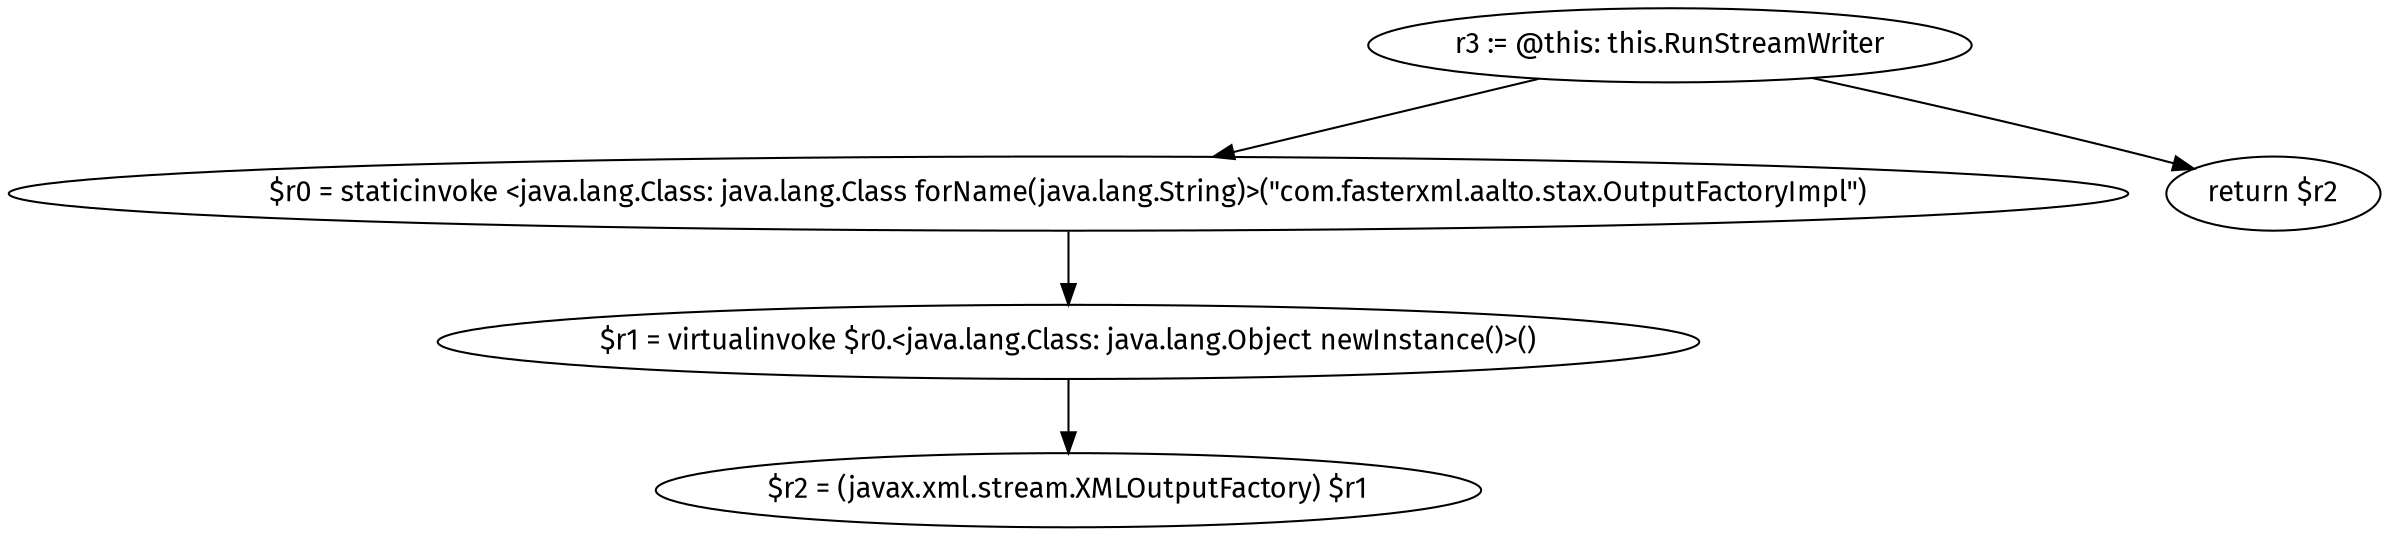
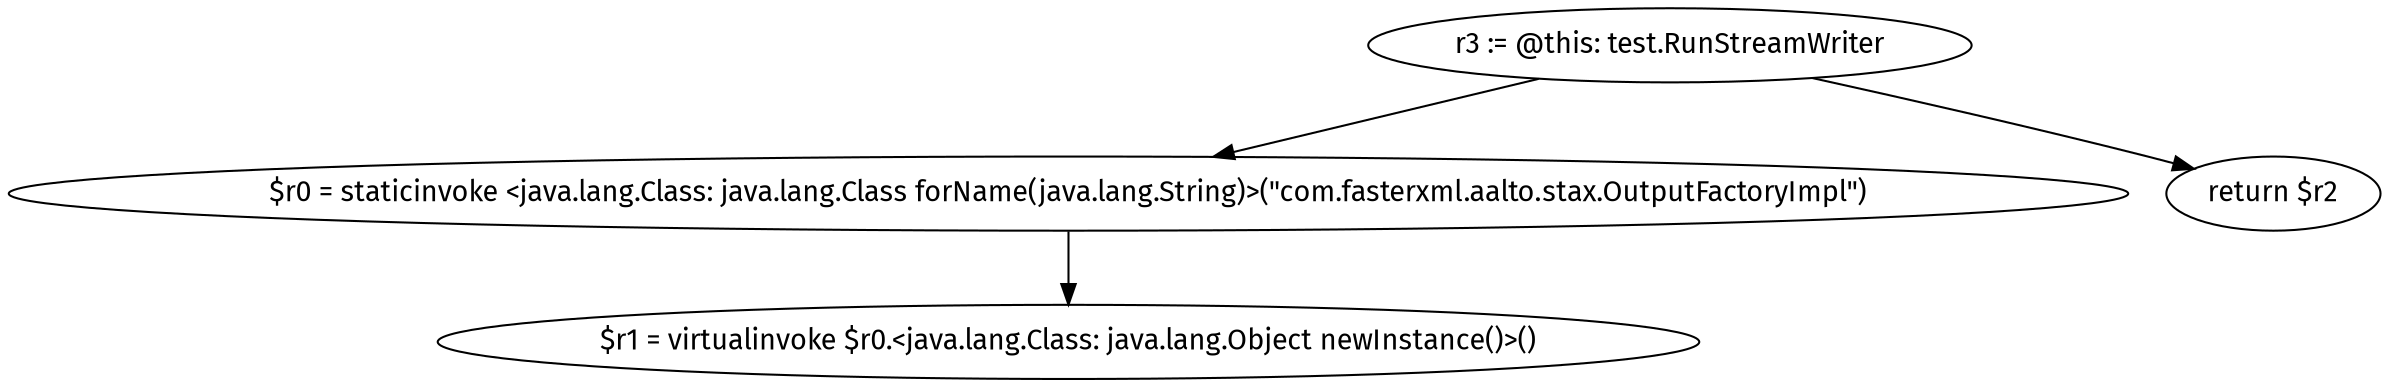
node "r3 := @this: this.RunStreamWriter": label "r3 := @this: this.RunStreamWriter" -> "r3 := @this: test.RunStreamWriter"
node "$r2 = (javax.xml.stream.XMLOutputFactory) $r1": removed
